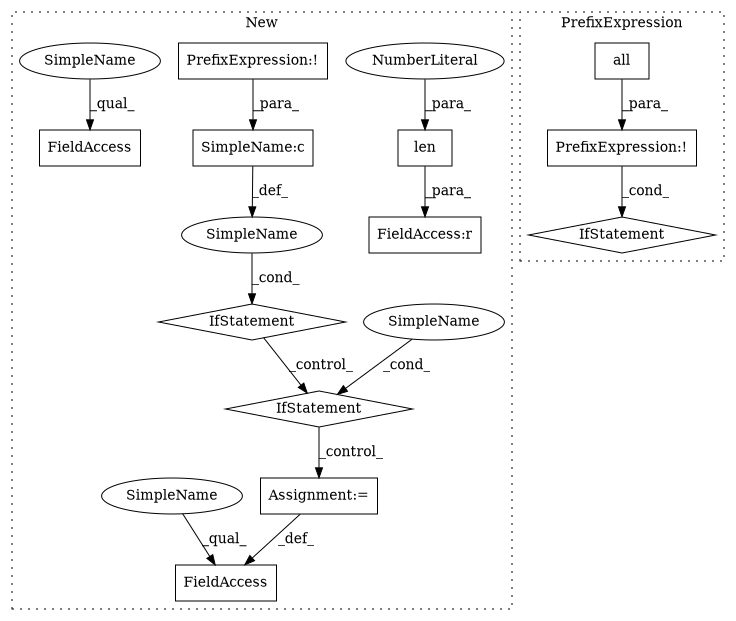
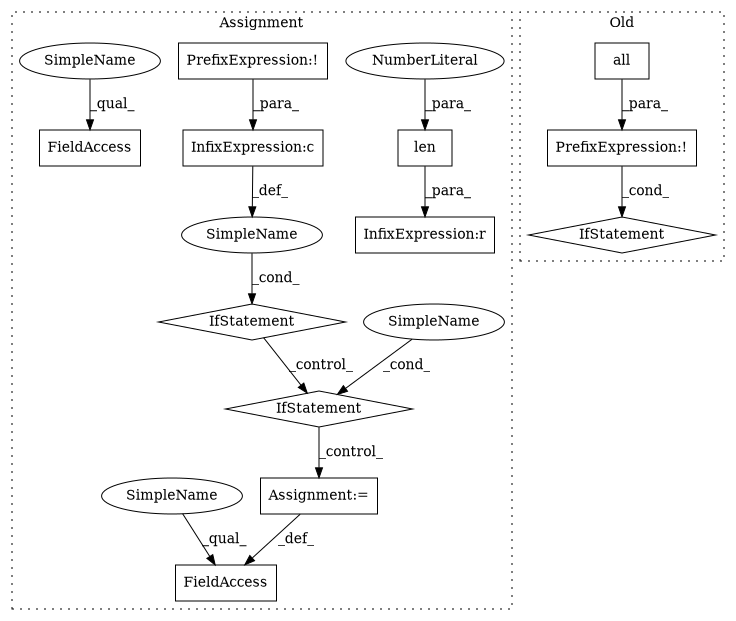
cluster "New": label "New" -> "Assignment"
cluster "PrefixExpression": label "PrefixExpression" -> "Old"
node "SimpleName:c": label "SimpleName:c" -> "InfixExpression:c"
node "FieldAccess:r": label "FieldAccess:r" -> "InfixExpression:r"
